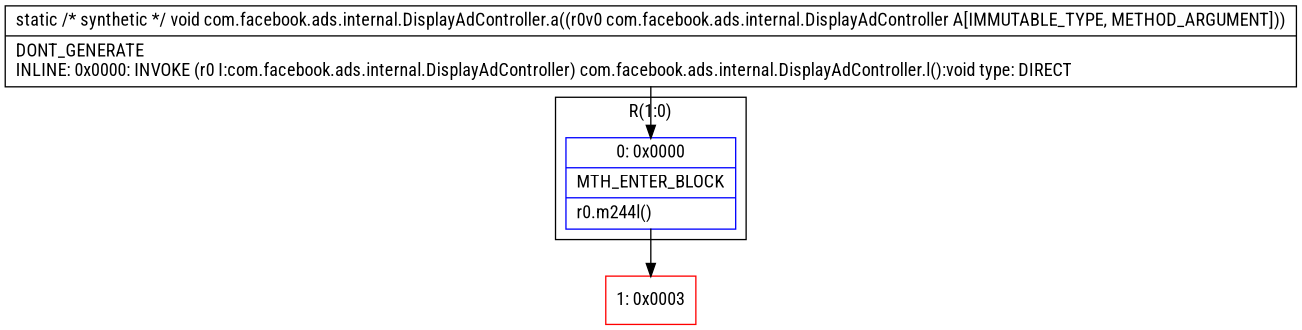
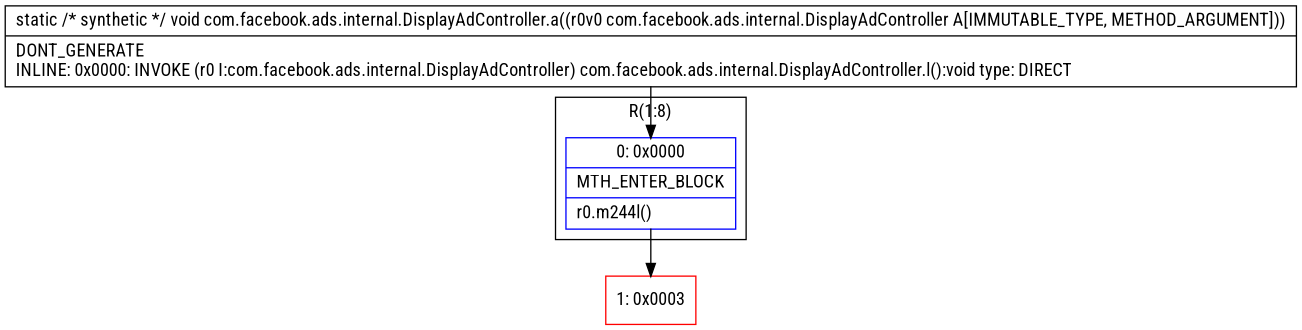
cluster "R(1:0)": label "R(1:0)" -> "R(1:8)"
